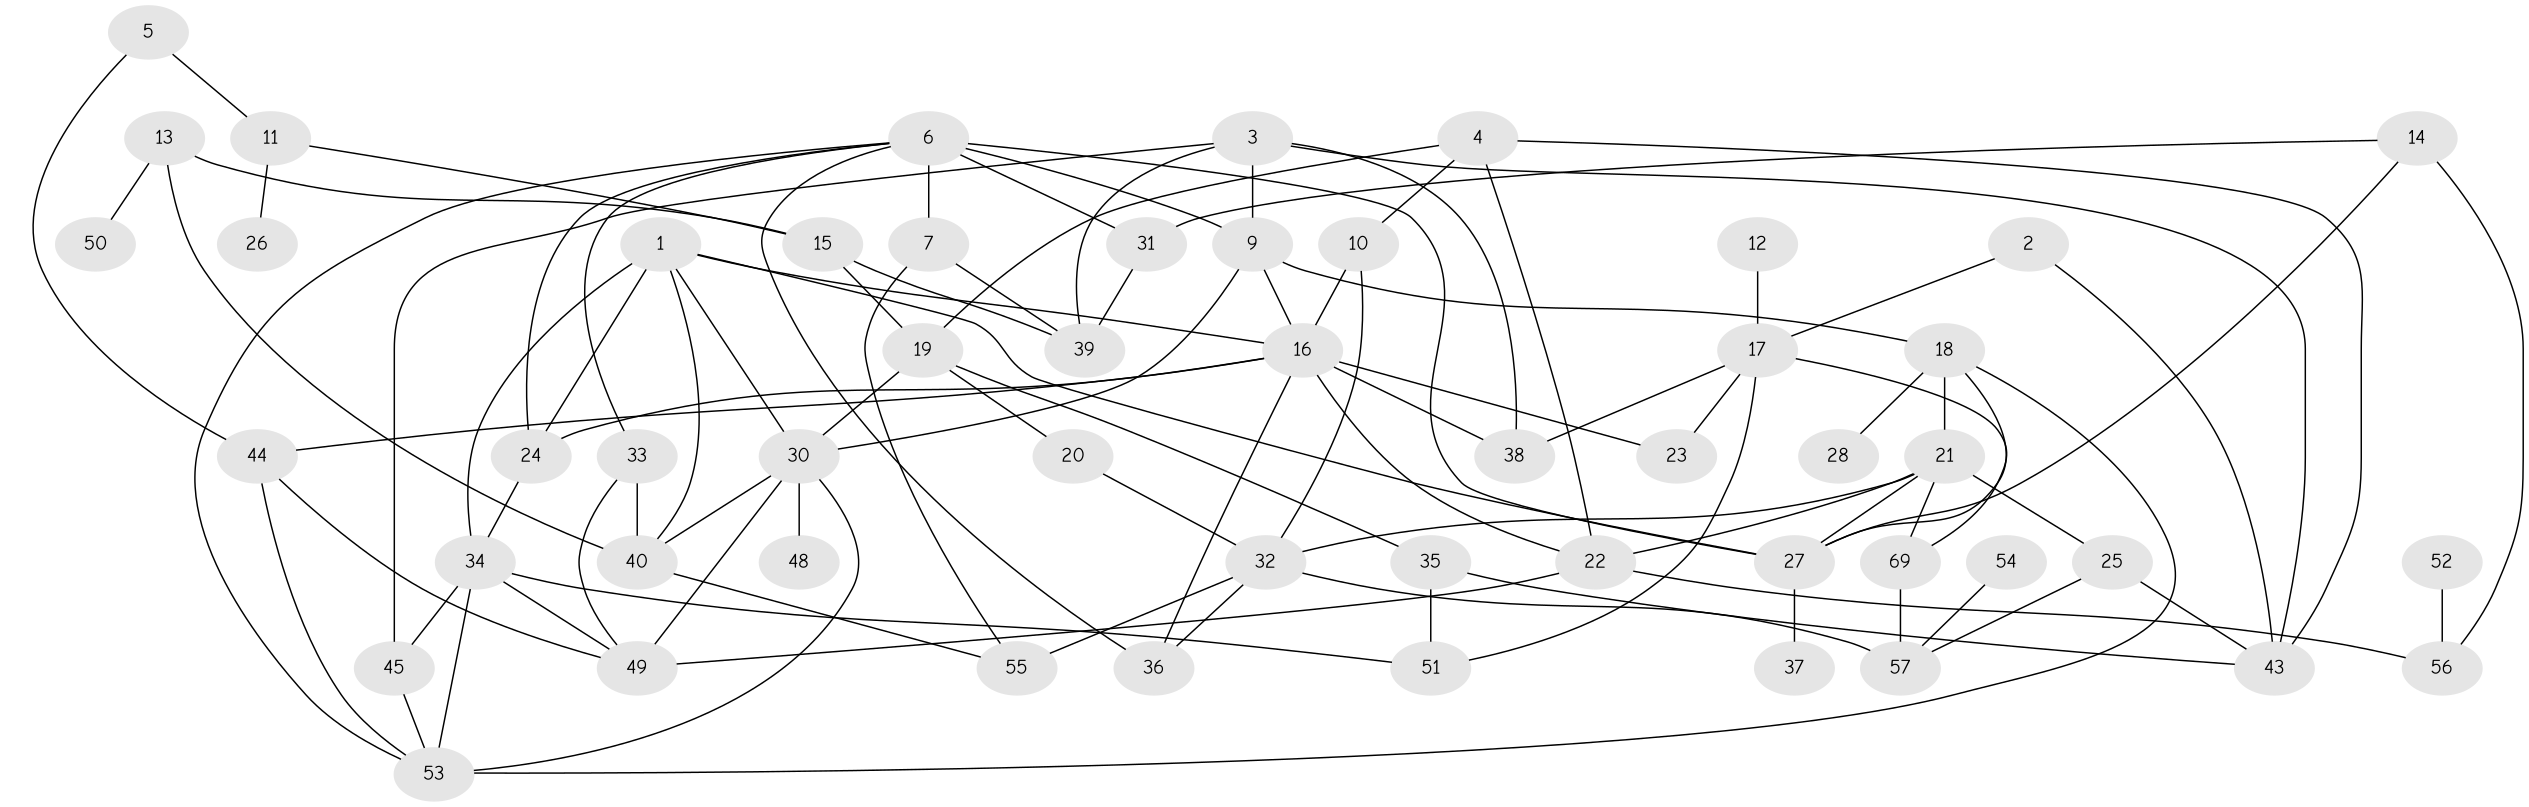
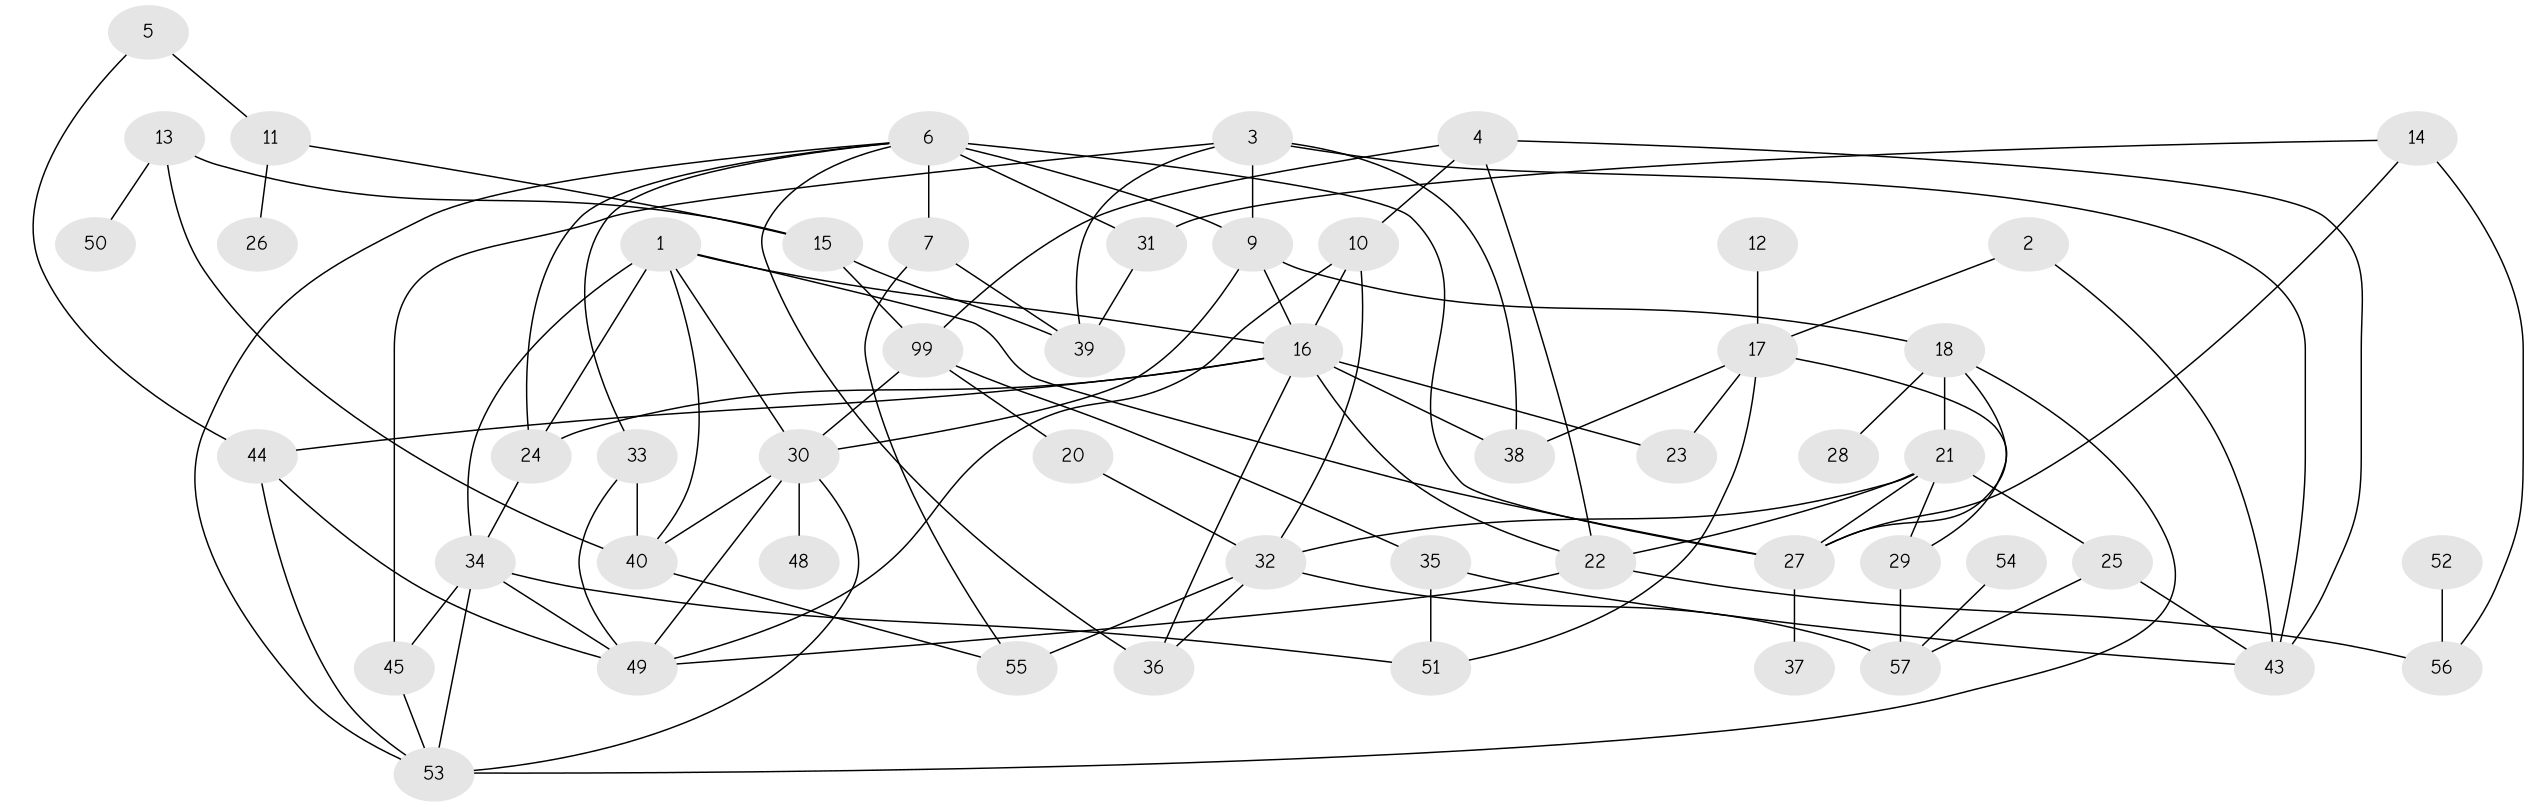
node "19": label "19" -> "99"
edge "10" -- "49": added
node "69": label "69" -> "29"
